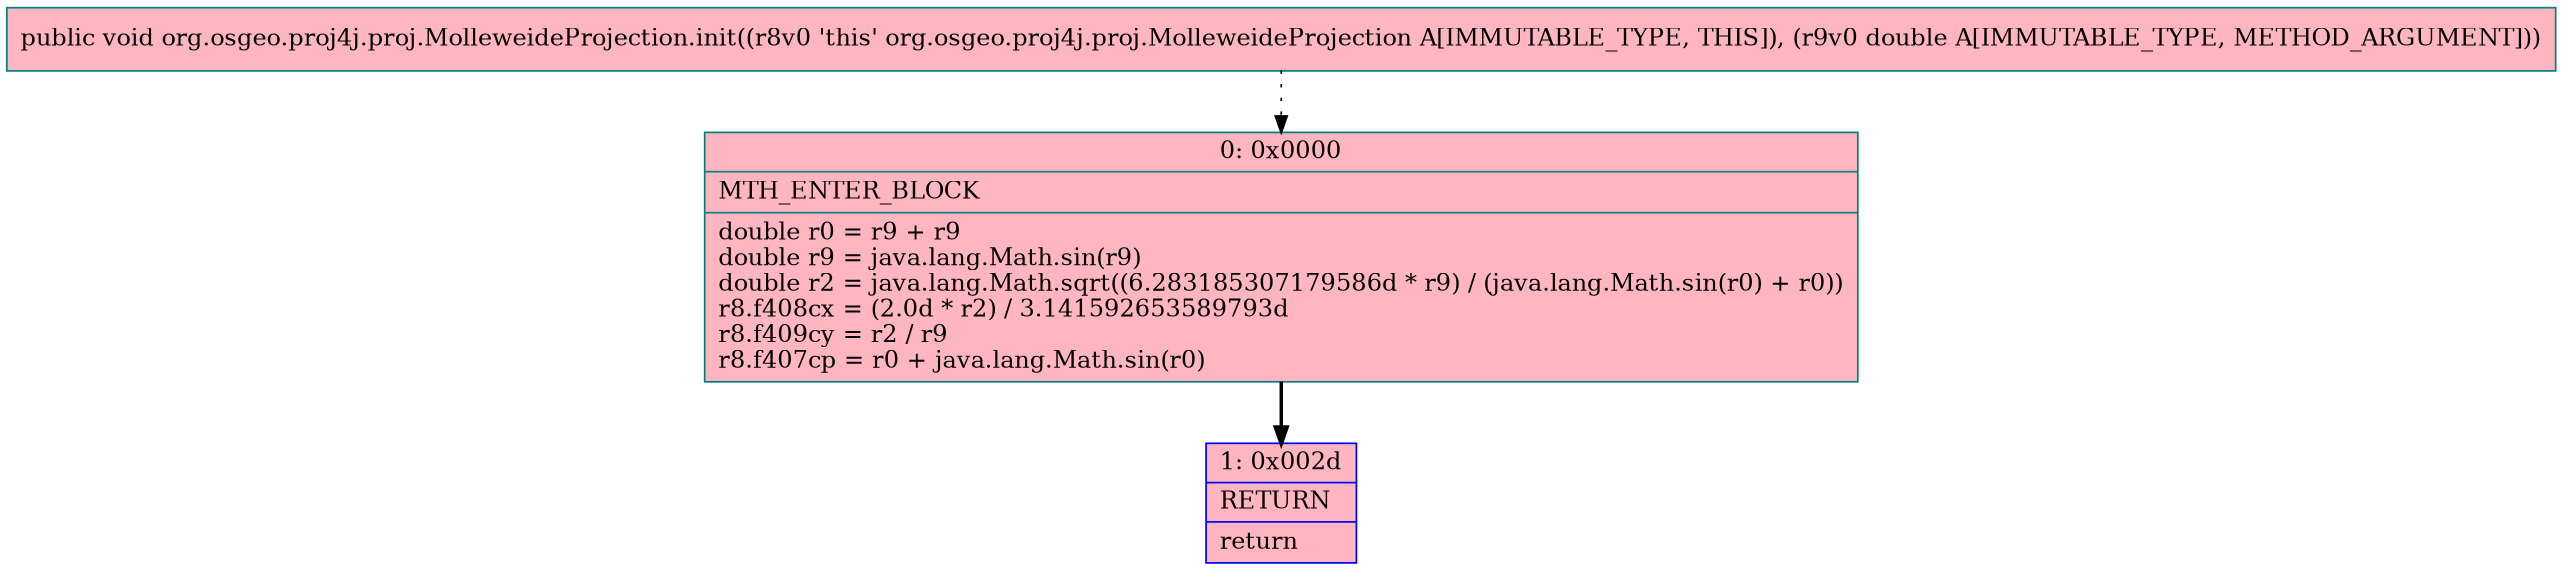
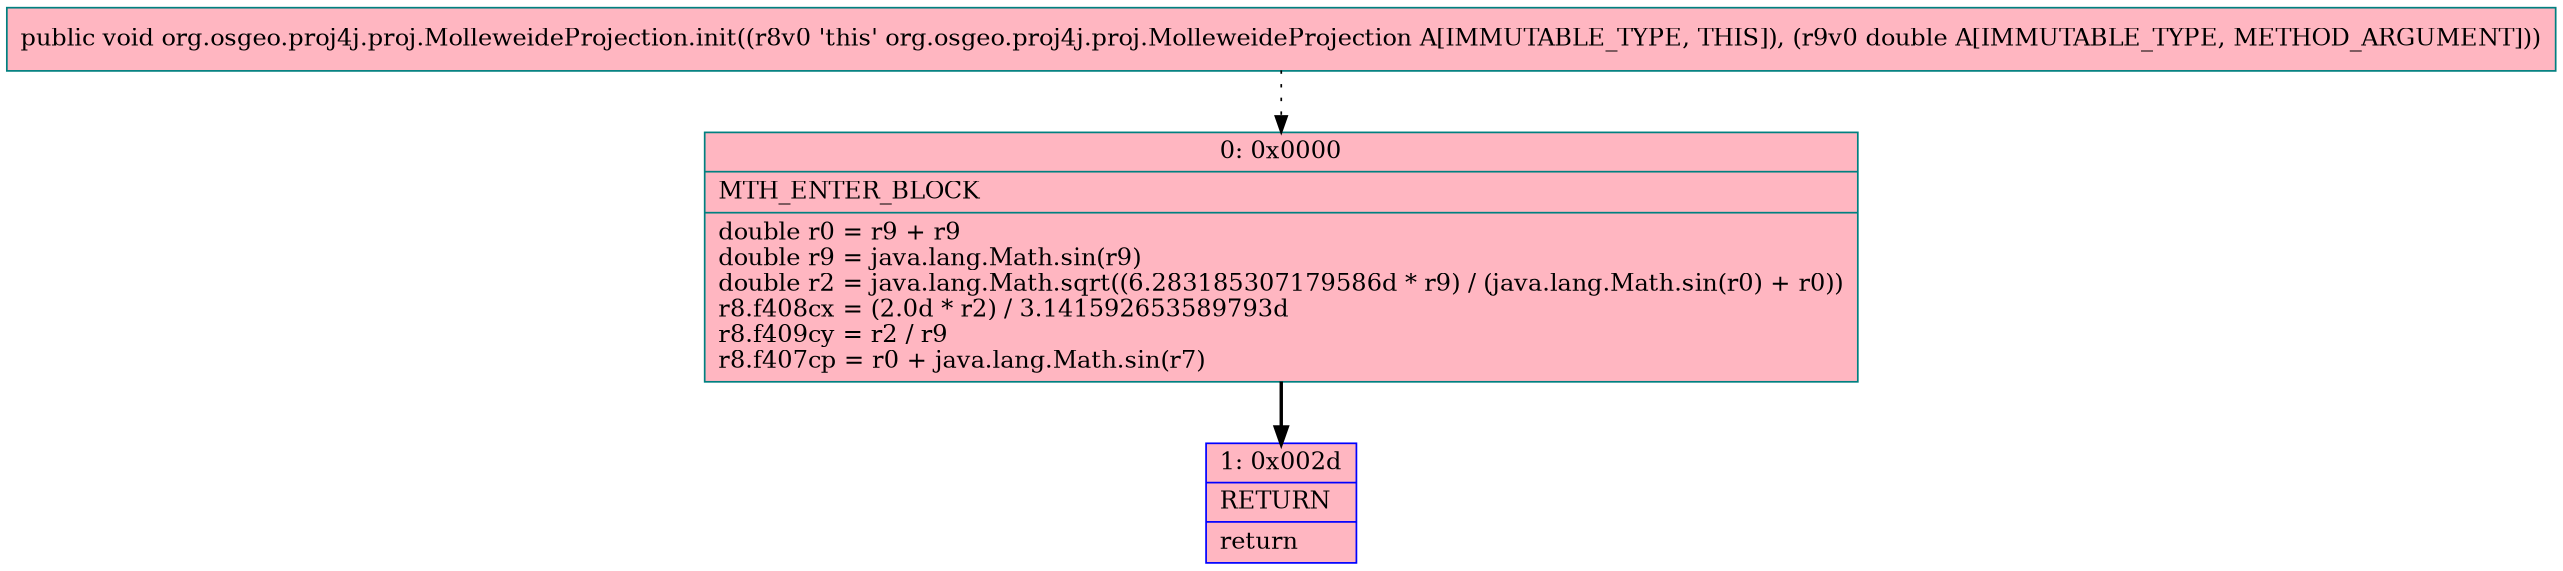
node "0: 0x0000": text "r8.f407cp = r0 + java.lang.Math.sin(r0)" -> "r8.f407cp = r0 + java.lang.Math.sin(r7)"
